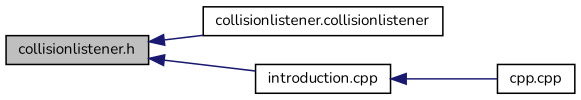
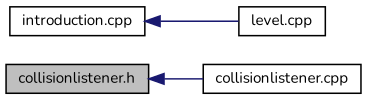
node "collisionlistener.collisionlistener": label "collisionlistener.collisionlistener" -> "collisionlistener.cpp"
edge "introduction.cpp" -> "collisionlistener.h": removed
node "cpp.cpp": label "cpp.cpp" -> "level.cpp"
